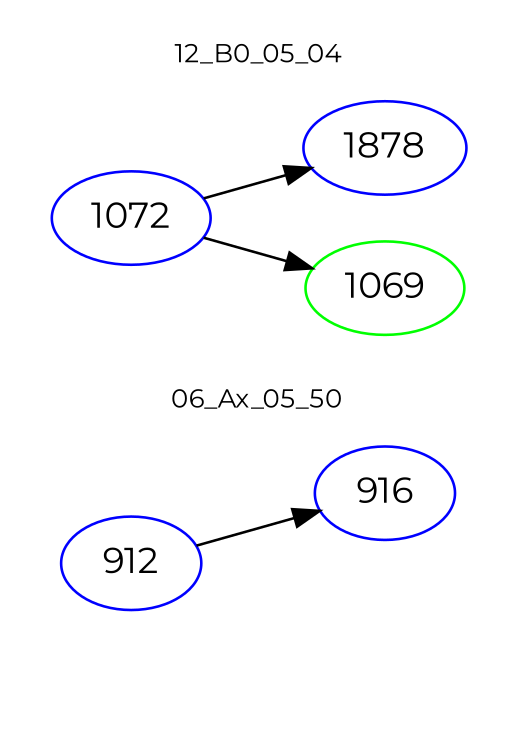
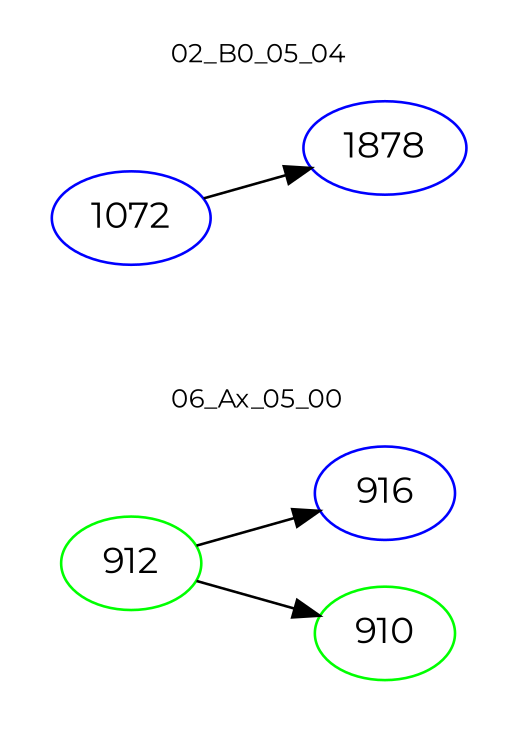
cluster "12_B0_05_04": label "12_B0_05_04" -> "02_B0_05_04"
node "1069": removed
cluster "06_Ax_05_50": label "06_Ax_05_50" -> "06_Ax_05_00"
node "912": color blue -> green
node "910": added
